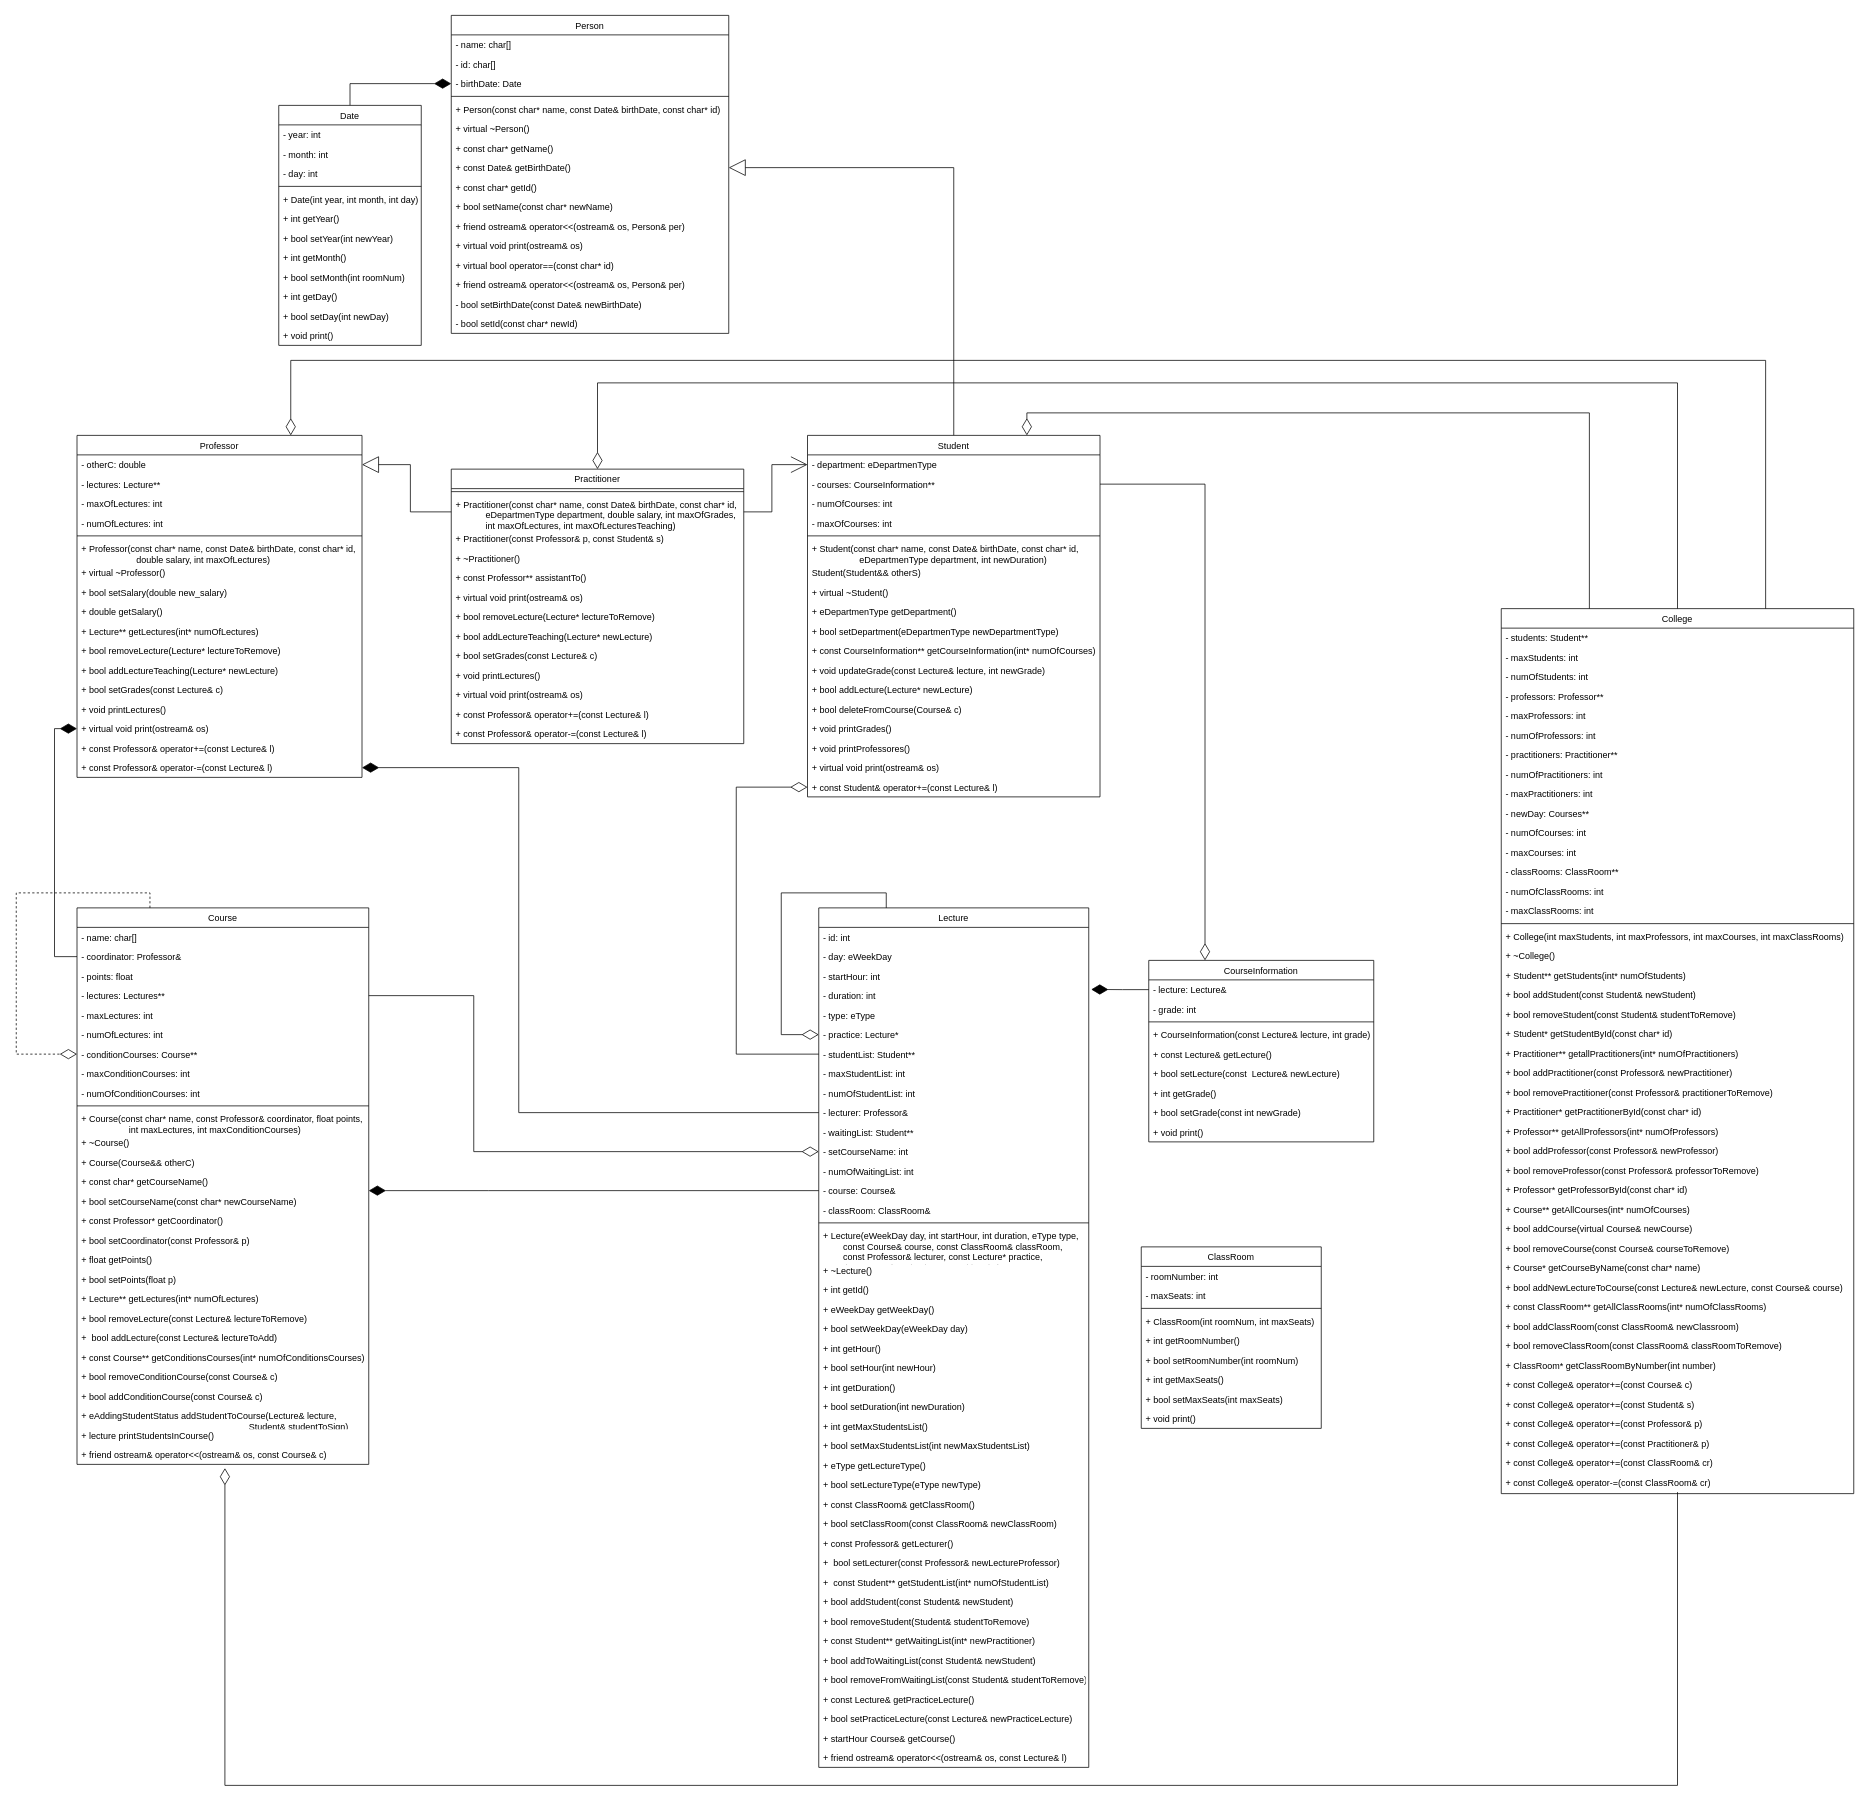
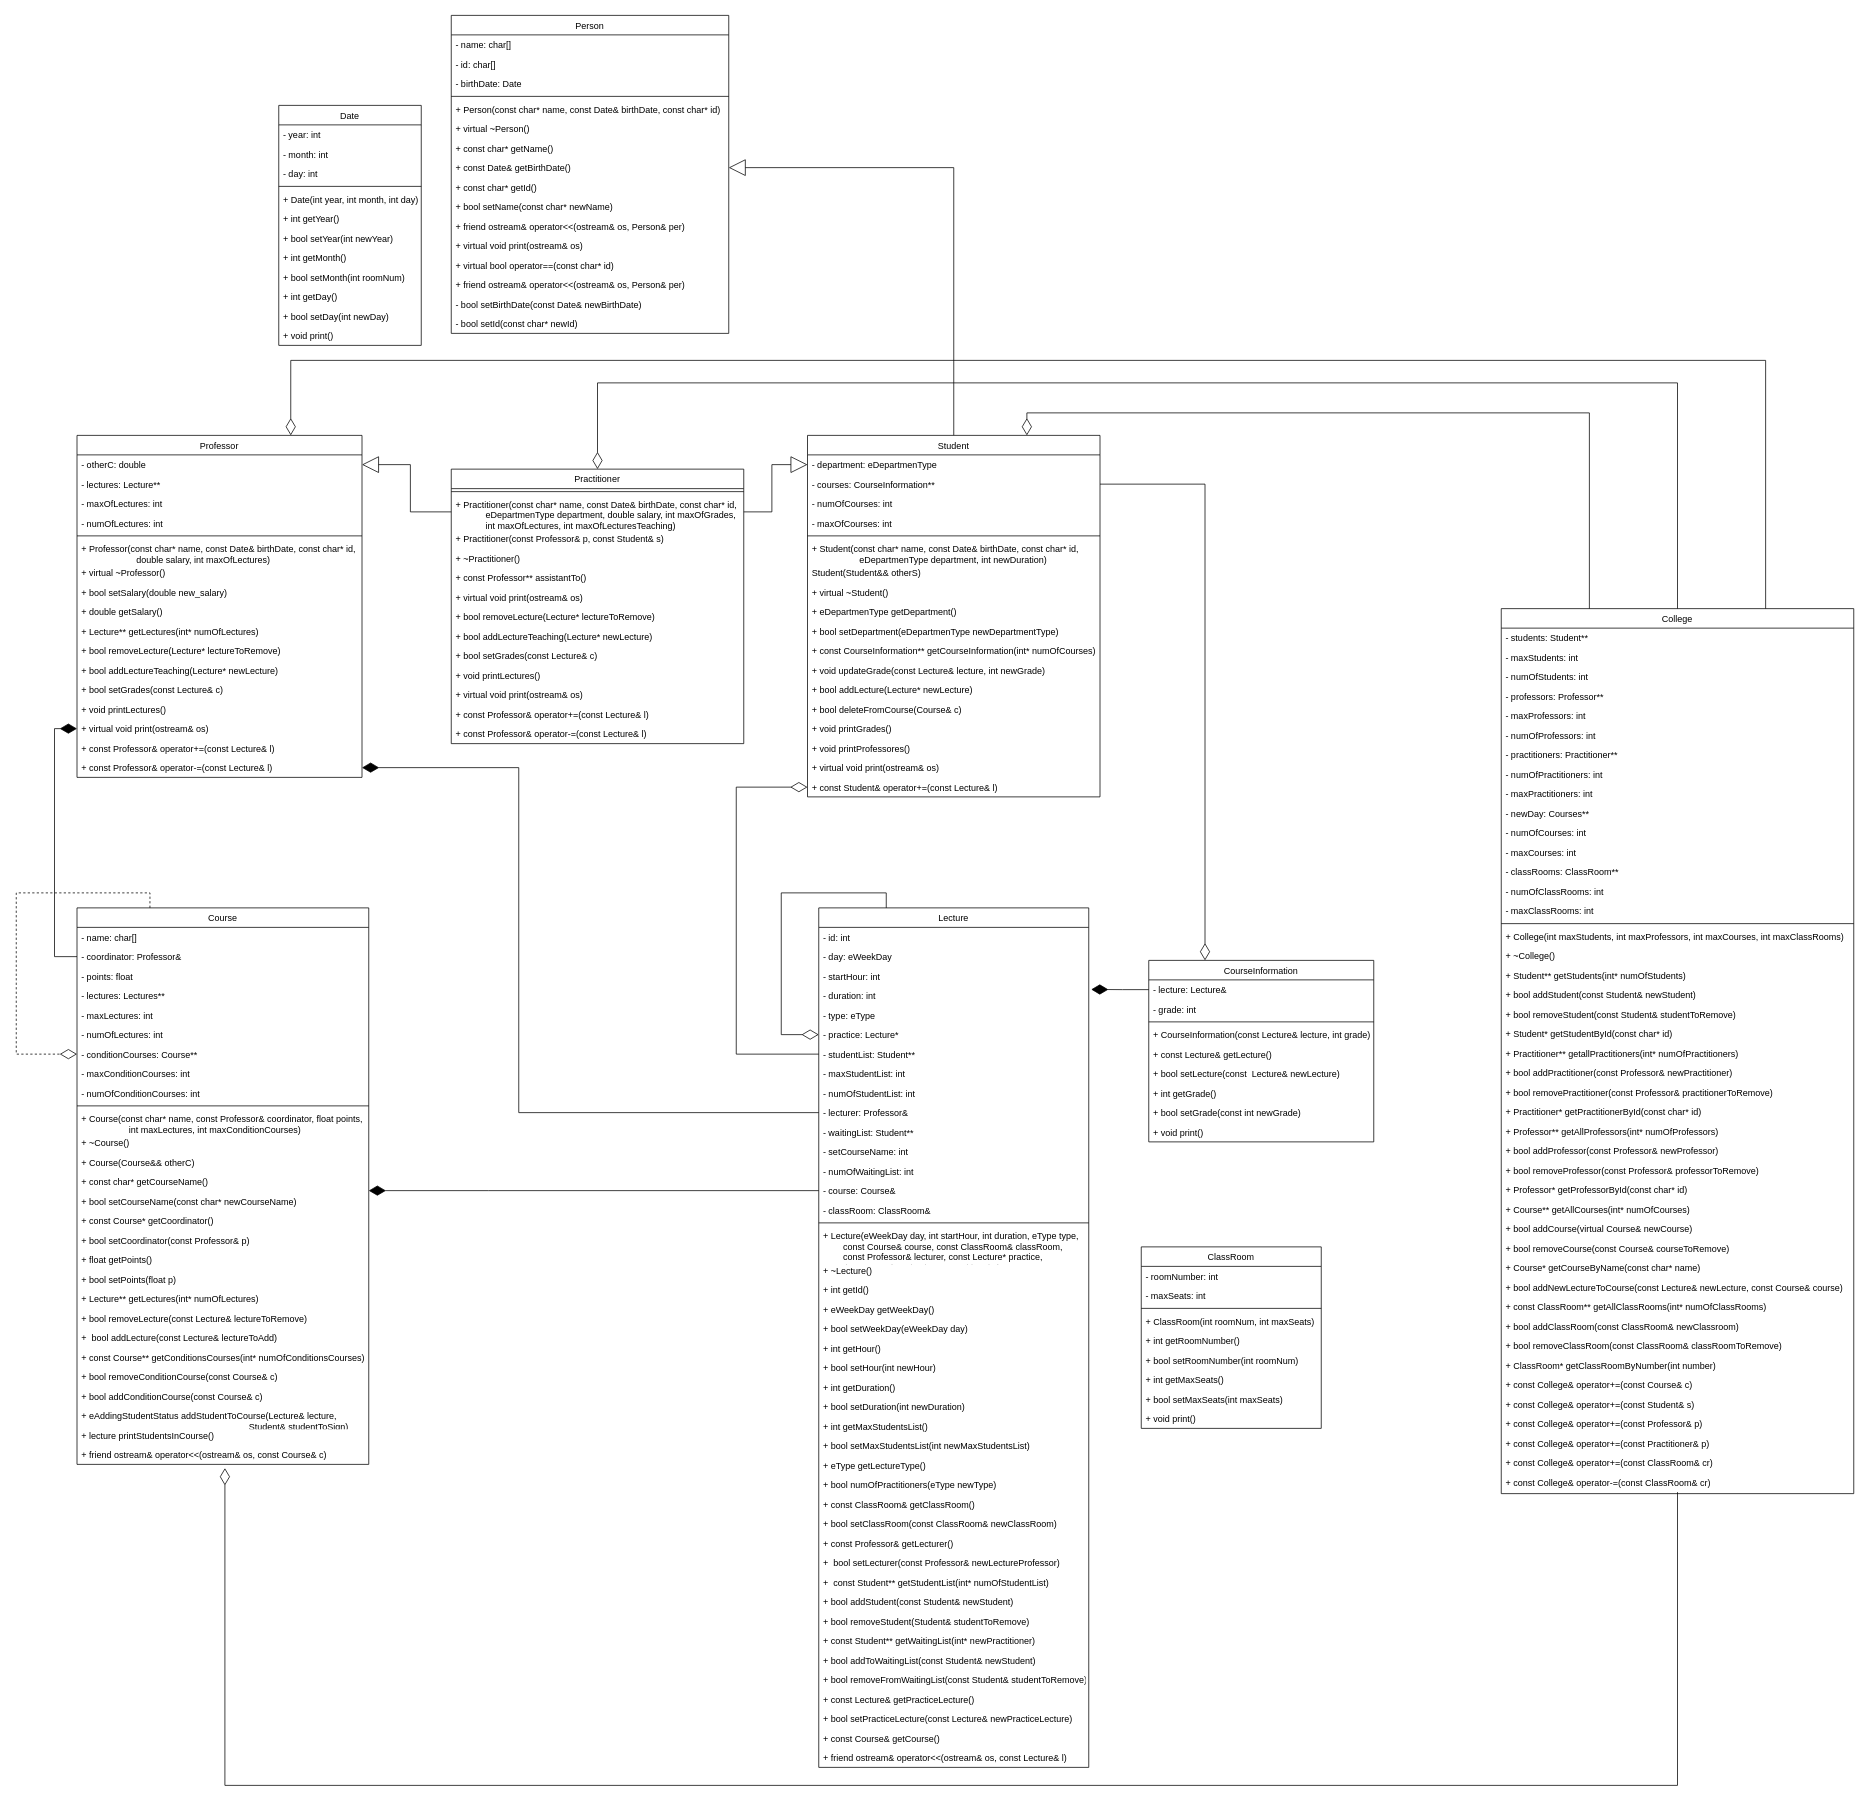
edge "Date" -> "- birthDate: Date": removed
edge "+ Practitioner(const char* name, const Date& birthDate, const char* id, eDepartmenType department, double salary, int maxOfGrades, int maxOfLectures, int maxOfLecturesTeaching)" -> "- department: eDepartmenType": arrowhead open -> block
edge "- lectures: Lectures**" -> "- setCourseName: int": removed
node "+ const Professor* getCoordinator()": label "+ const Professor* getCoordinator()" -> "+ const Course* getCoordinator()"
node "+ bool setLectureType(eType newType)": label "+ bool setLectureType(eType newType)" -> "+ bool numOfPractitioners(eType newType)"
node "+ startHour Course& getCourse()": label "+ startHour Course& getCourse()" -> "+ const Course& getCourse()"
